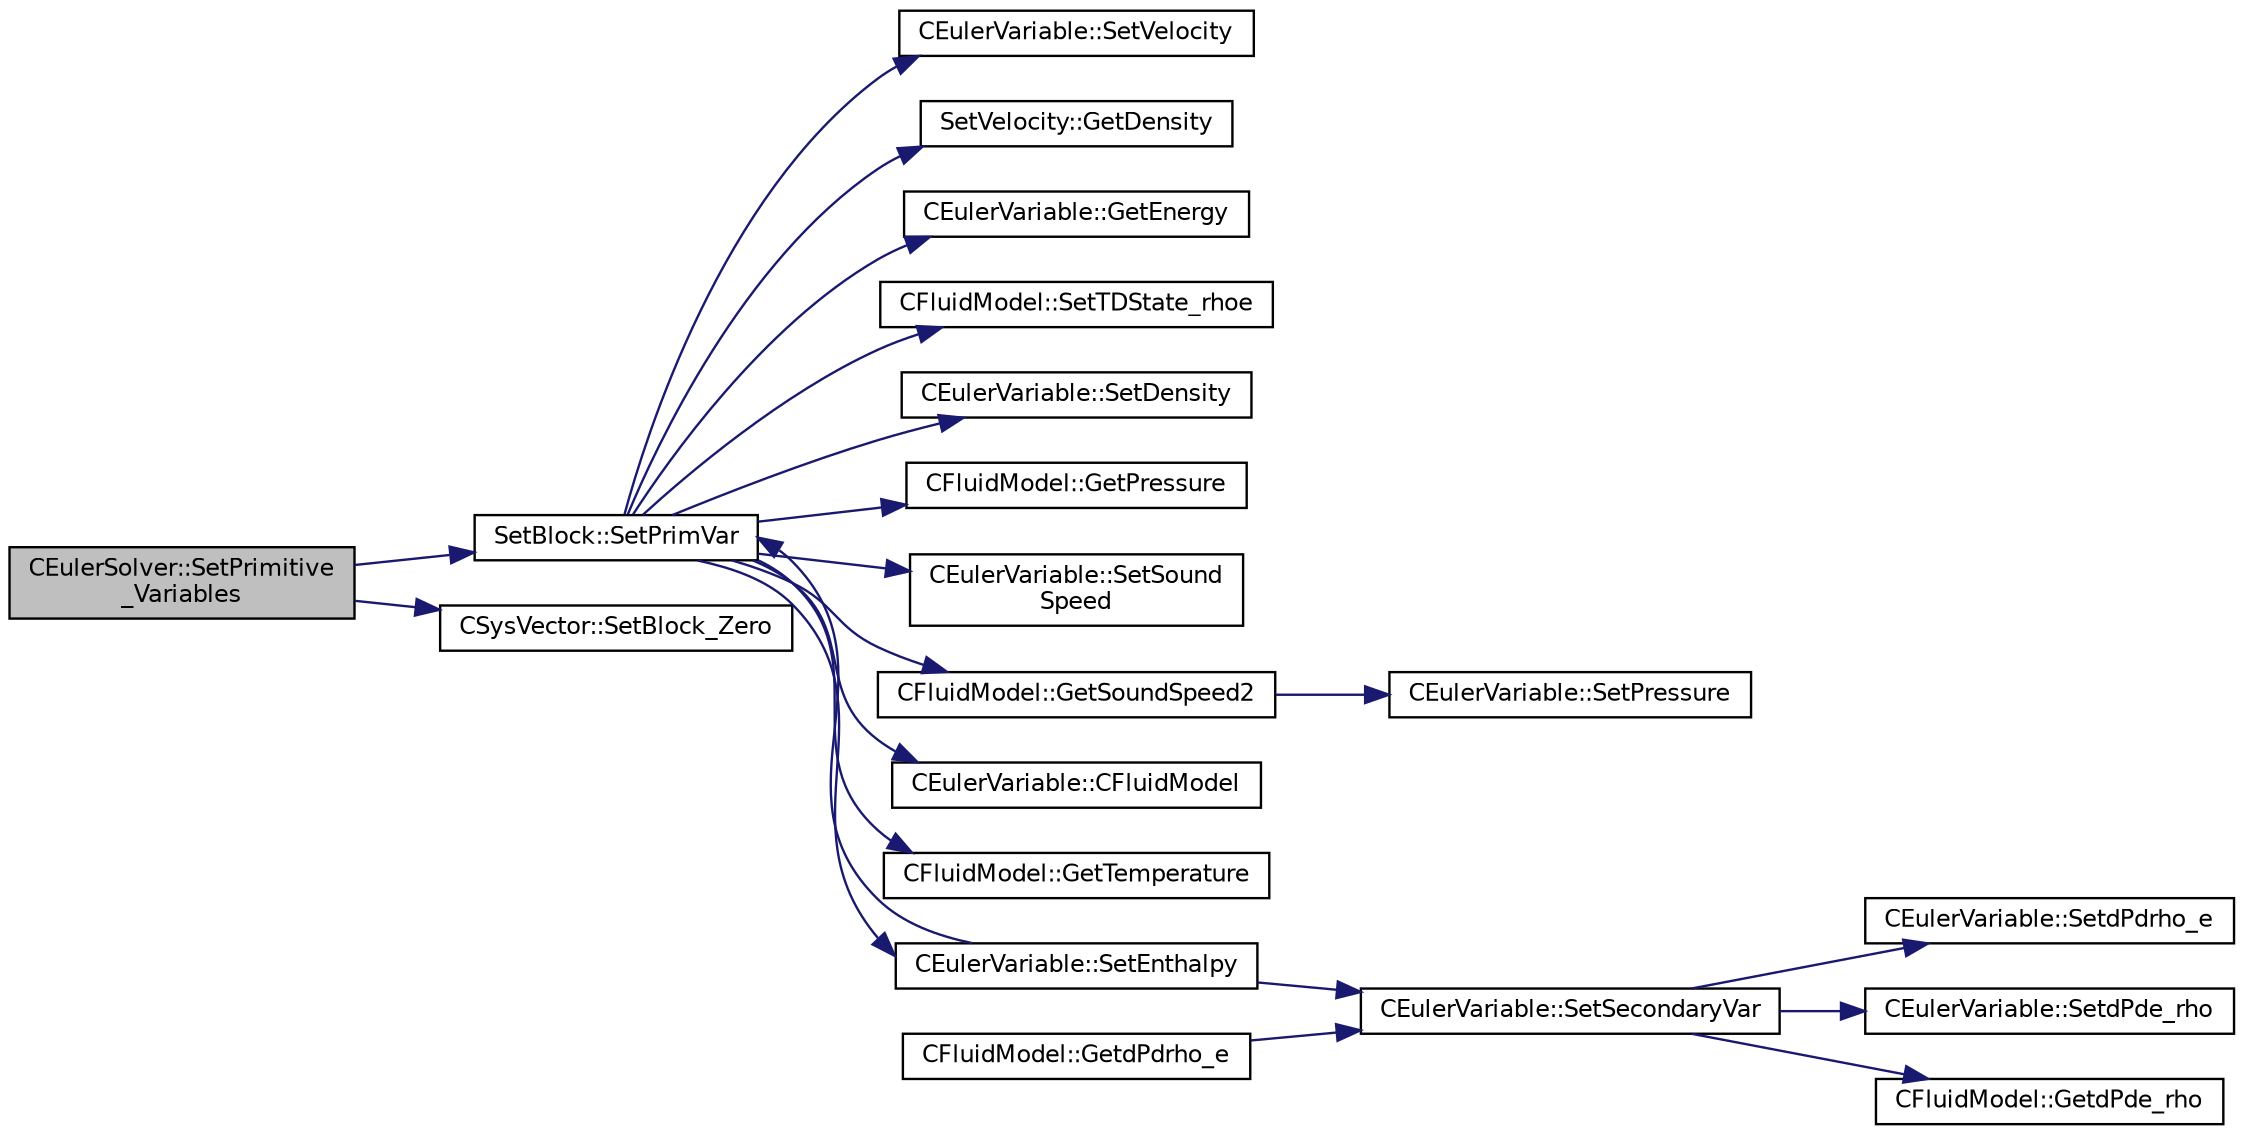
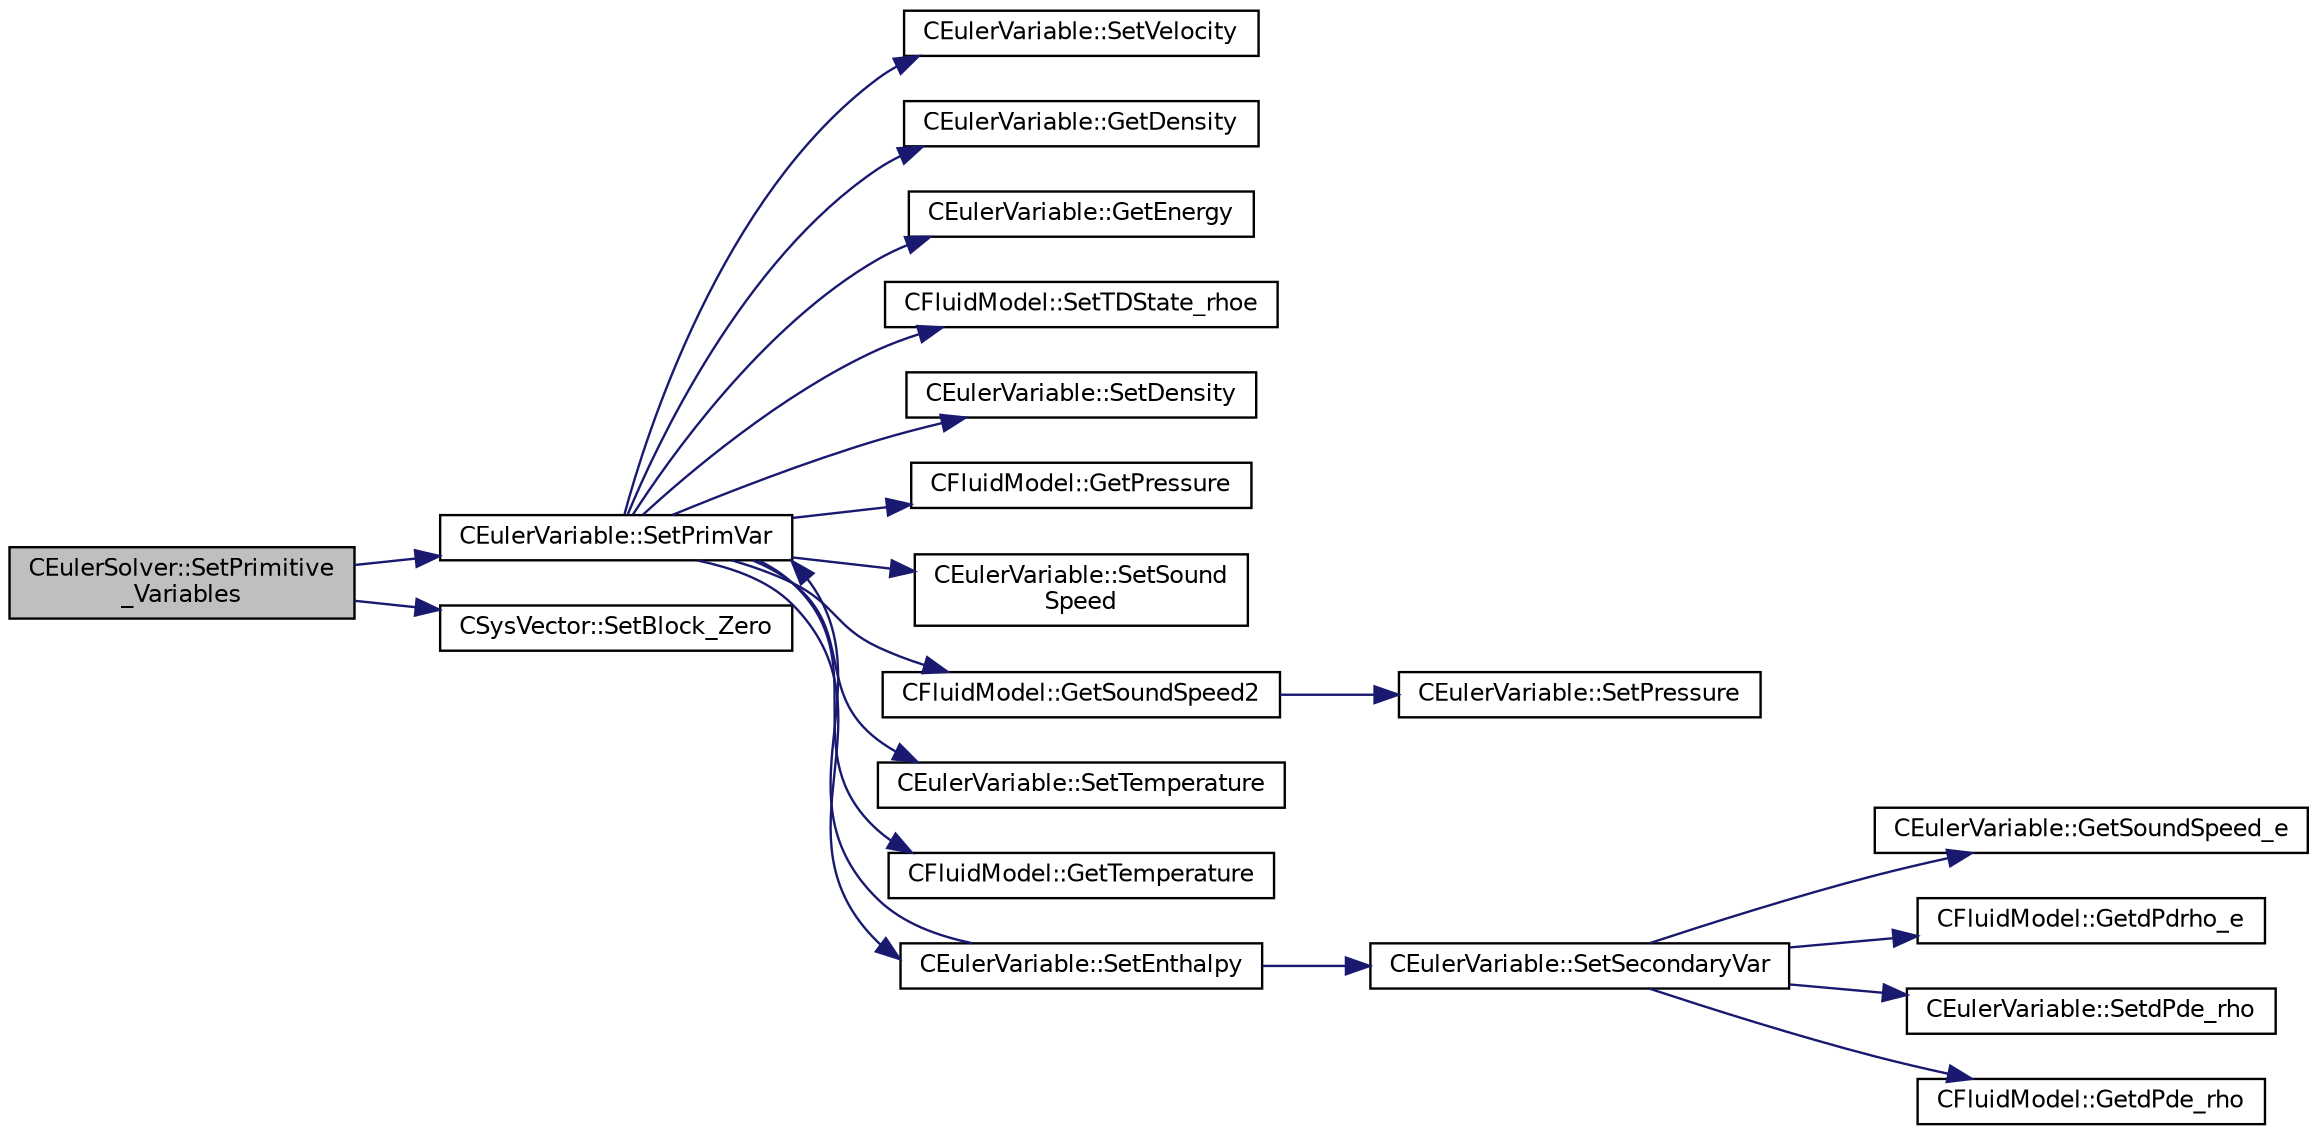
node "SetVelocity::GetDensity": label "SetVelocity::GetDensity" -> "CEulerVariable::GetDensity"
node "SetBlock::SetPrimVar": label "SetBlock::SetPrimVar" -> "CEulerVariable::SetPrimVar"
node "CEulerVariable::CFluidModel": label "CEulerVariable::CFluidModel" -> "CEulerVariable::SetTemperature"
node "CEulerVariable::SetdPdrho_e": label "CEulerVariable::SetdPdrho_e" -> "CEulerVariable::GetSoundSpeed_e"
edge "CFluidModel::GetdPdrho_e" -> "CEulerVariable::SetSecondaryVar": reversed
